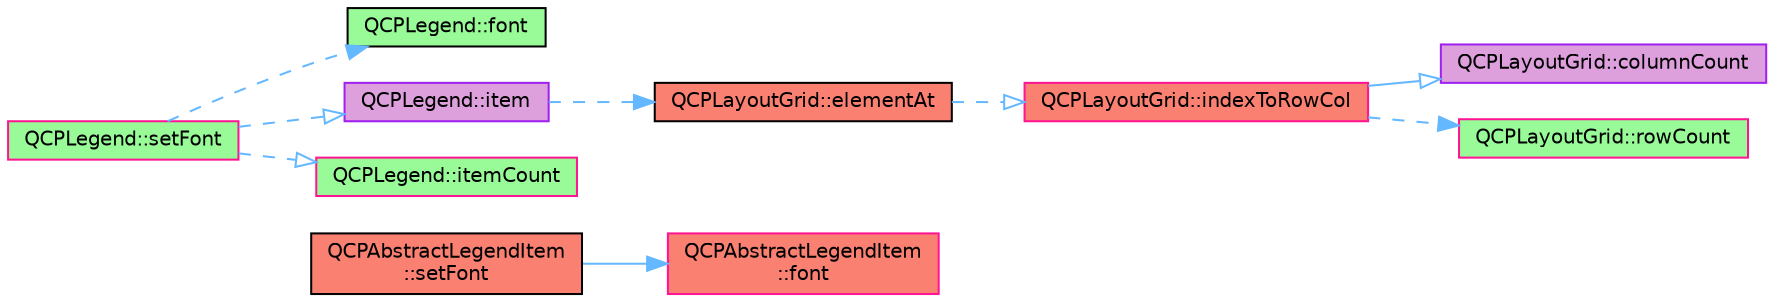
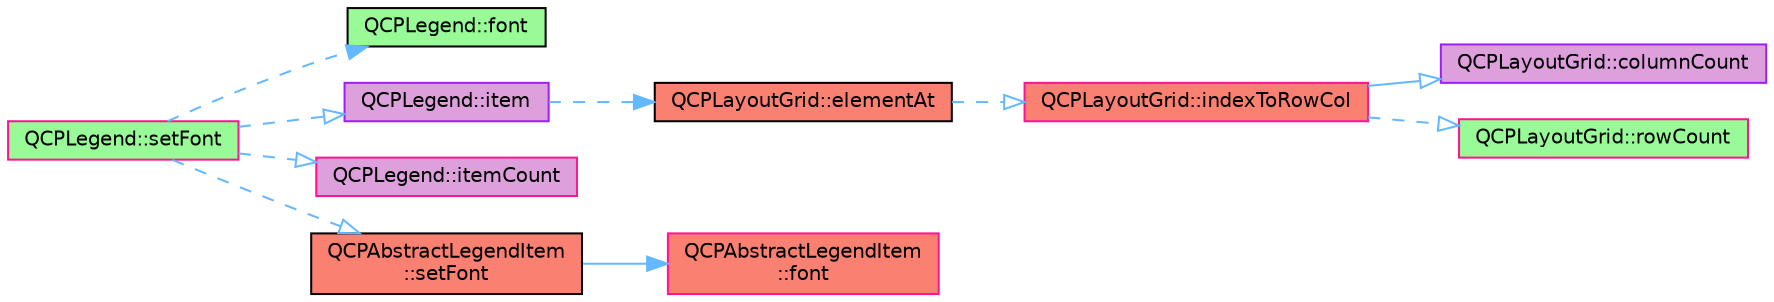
edge "QCPLayoutGrid::indexToRowCol" -> "QCPLayoutGrid::rowCount": arrowhead normal -> onormal
node "QCPLegend::itemCount": fillcolor palegreen -> plum
edge "QCPLegend::setFont" -> "QCPAbstractLegendItem ::setFont": added
